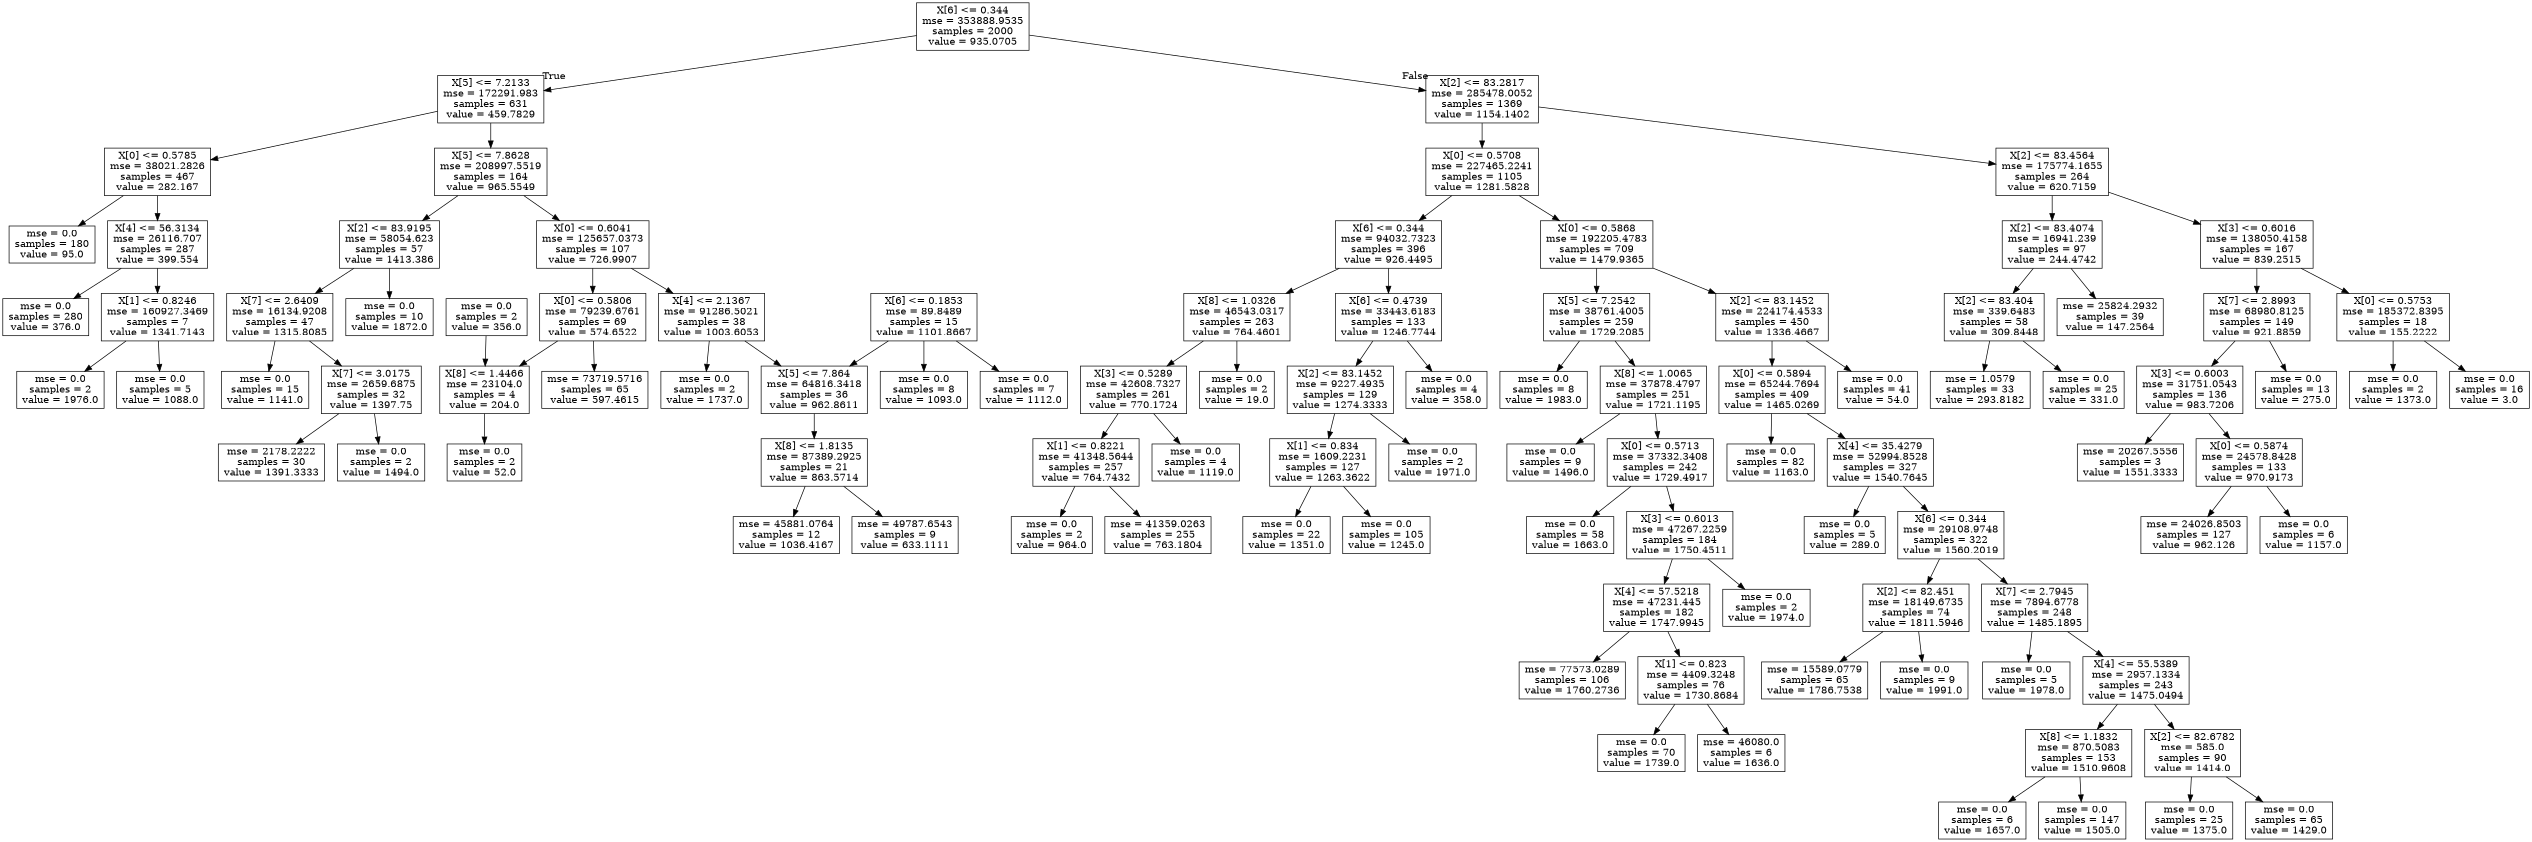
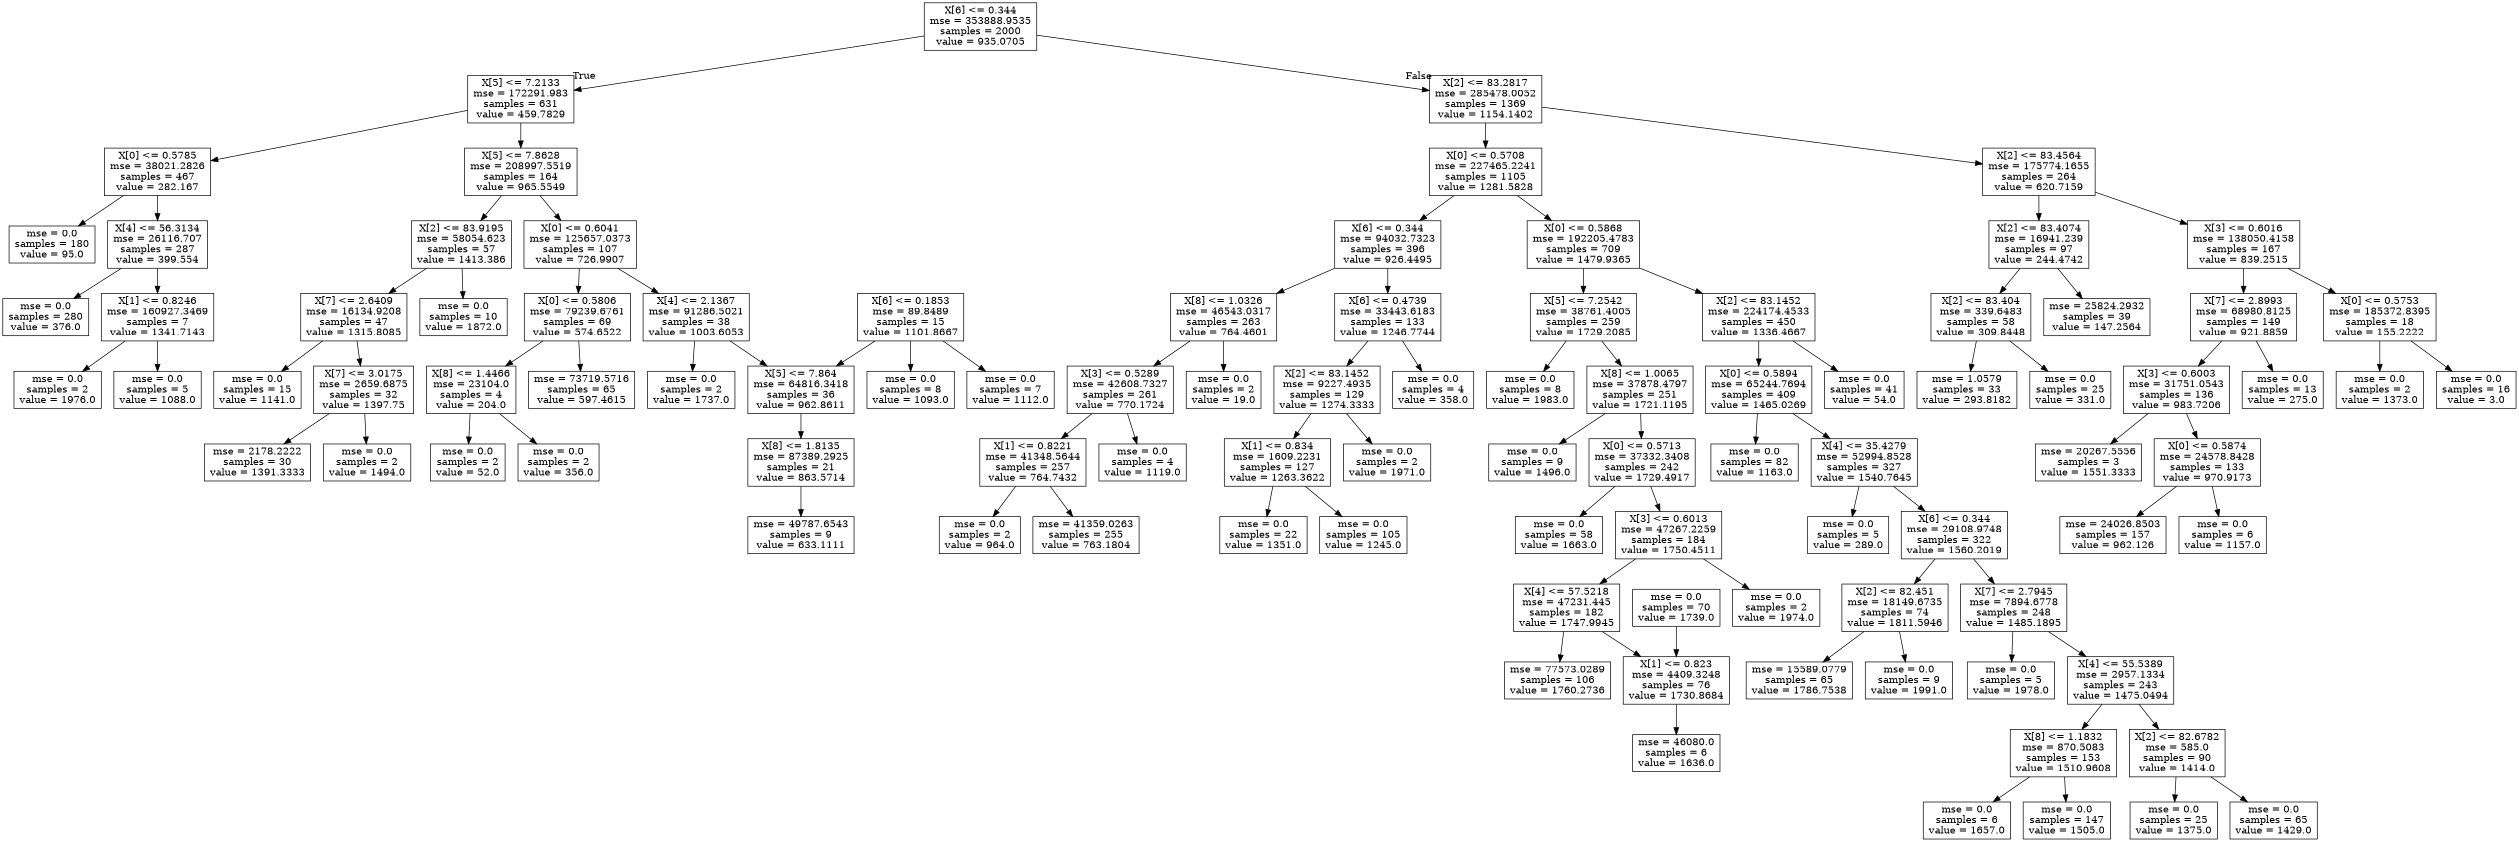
edge "mse = 0.0 samples = 2 value = 356.0" -> "X[8] <= 1.4466 mse = 23104.0 samples = 4 value = 204.0": reversed
node "mse = 45881.0764 samples = 12 value = 1036.4167": removed
node "mse = 24026.8503 samples = 127 value = 962.126": label "mse = 24026.8503 samples = 127 value = 962.126" -> "mse = 24026.8503 samples = 157 value = 962.126"
edge "X[1] <= 0.823 mse = 4409.3248 samples = 76 value = 1730.8684" -> "mse = 0.0 samples = 70 value = 1739.0": reversed
